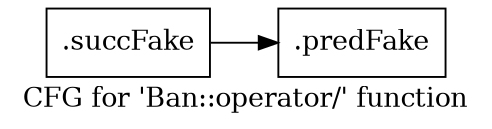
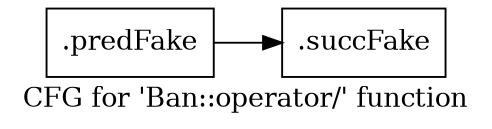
edge ".succFake" -> ".predFake": reversed
